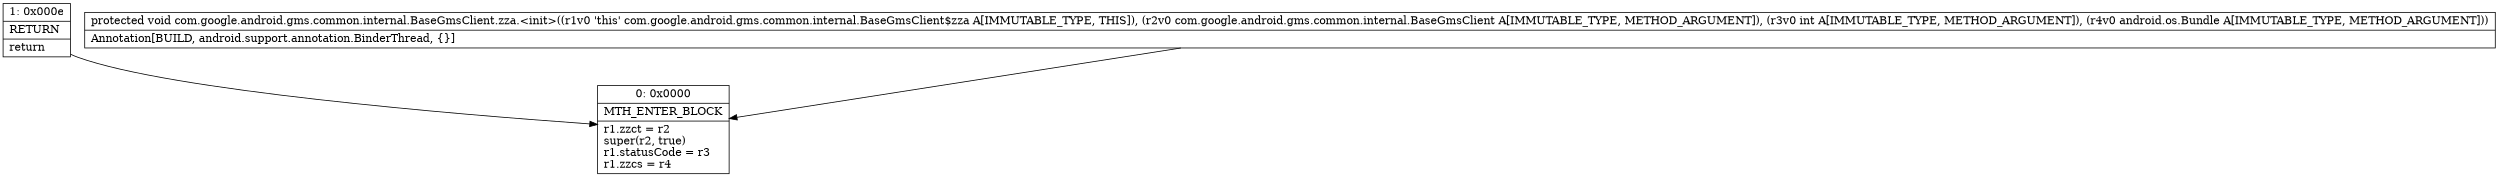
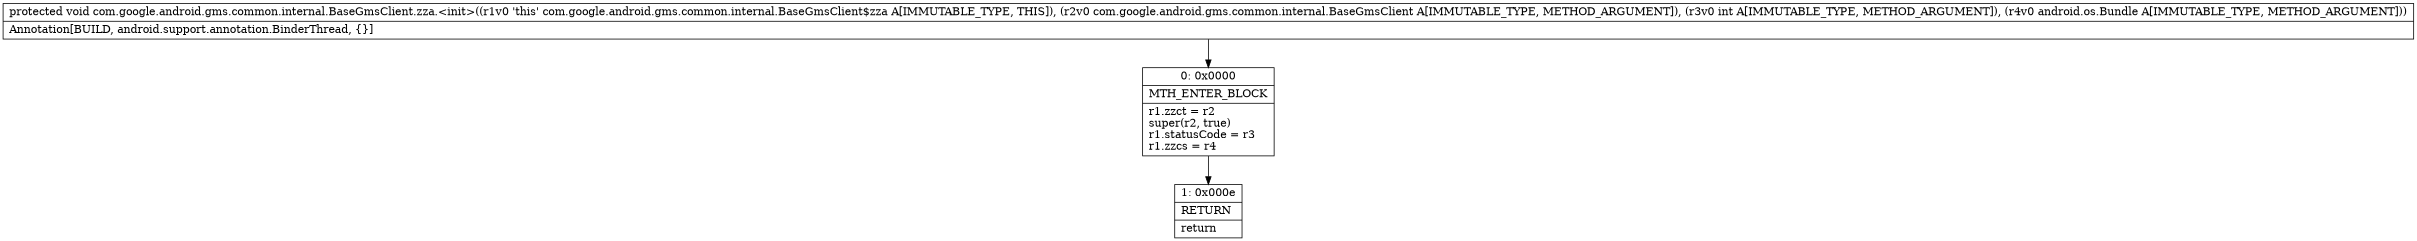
edge "1: 0x000e" -> "0: 0x0000": reversed
